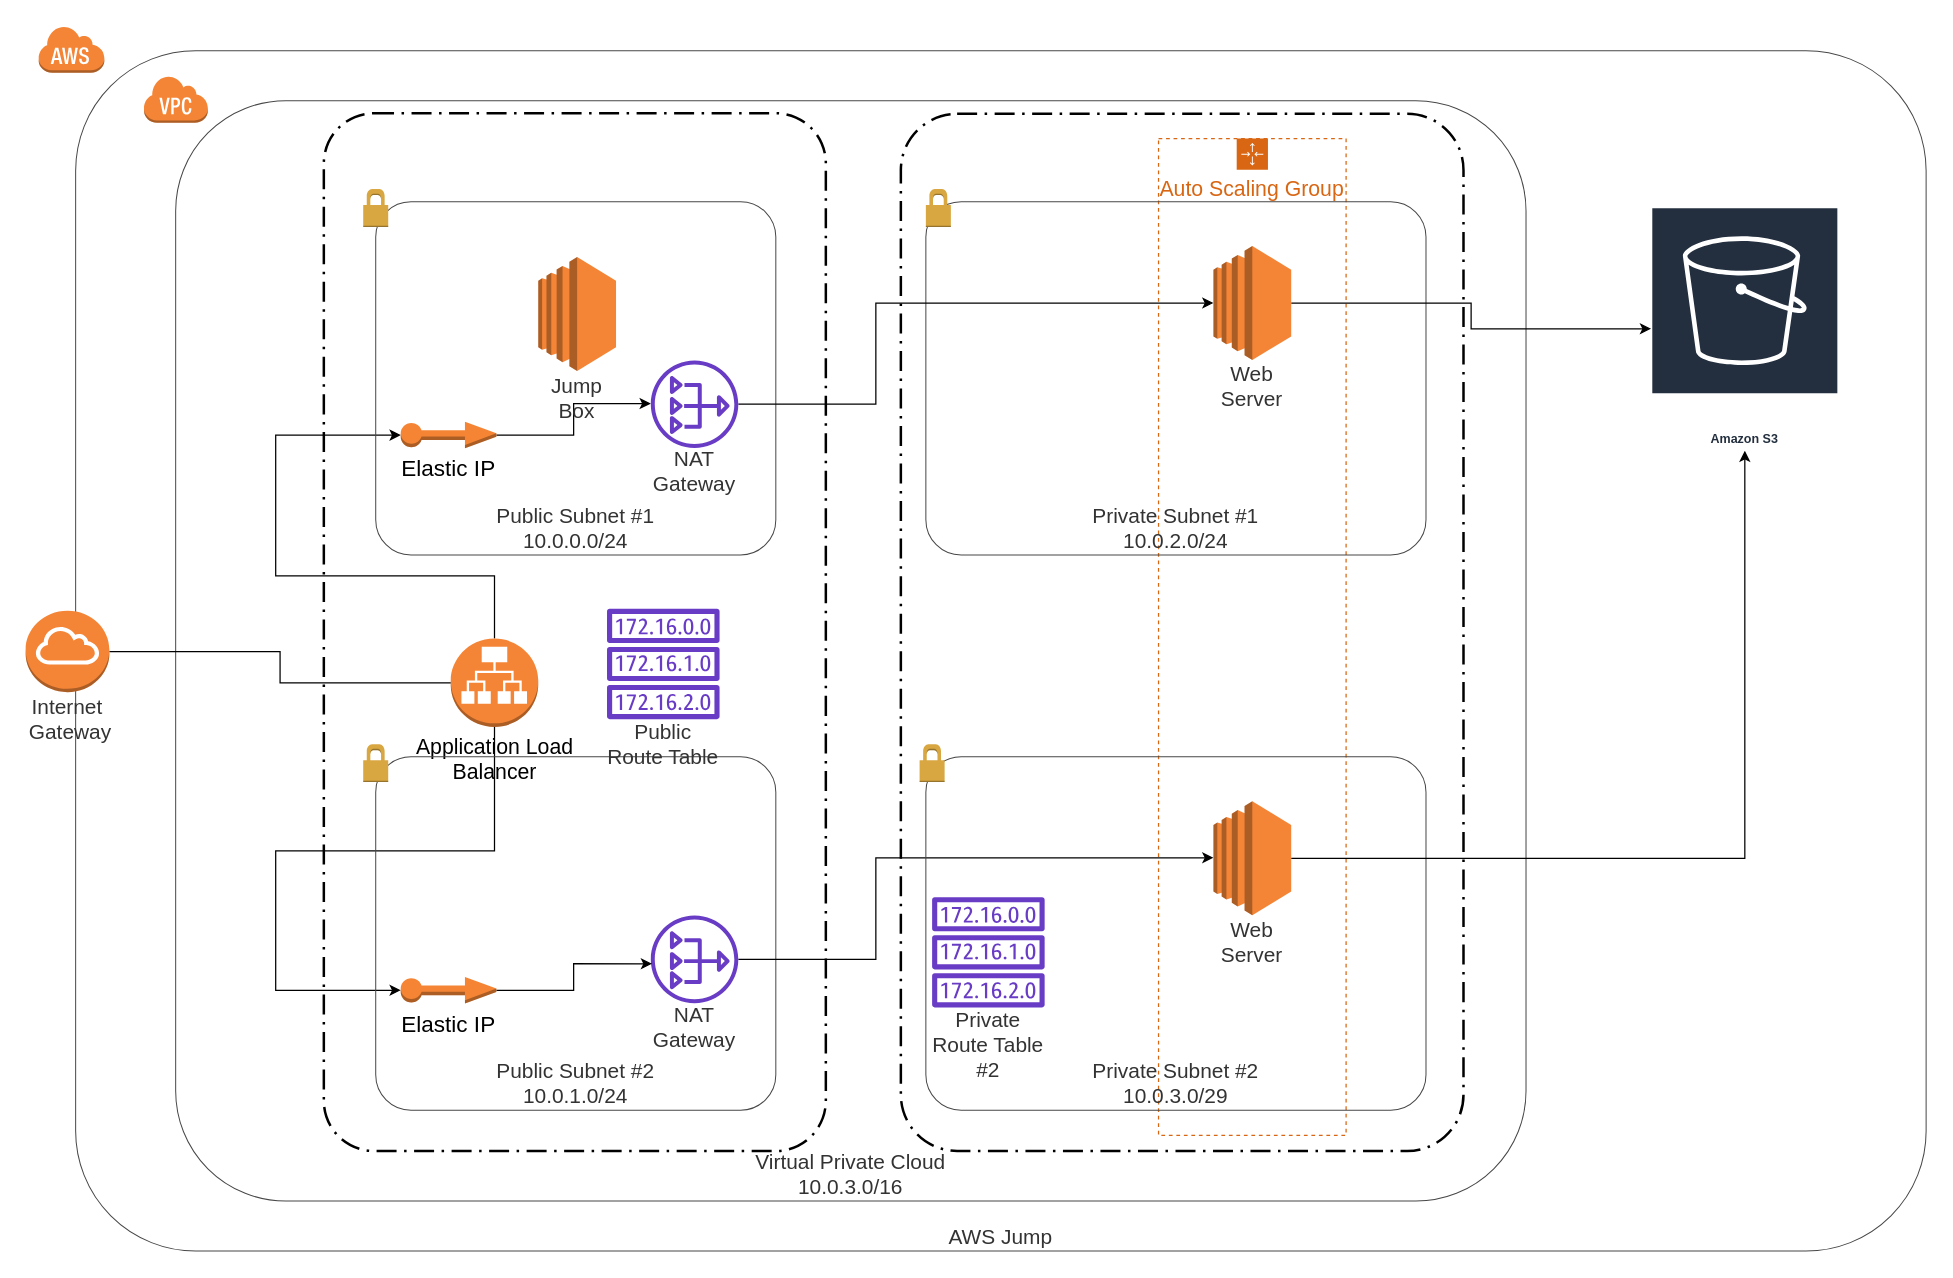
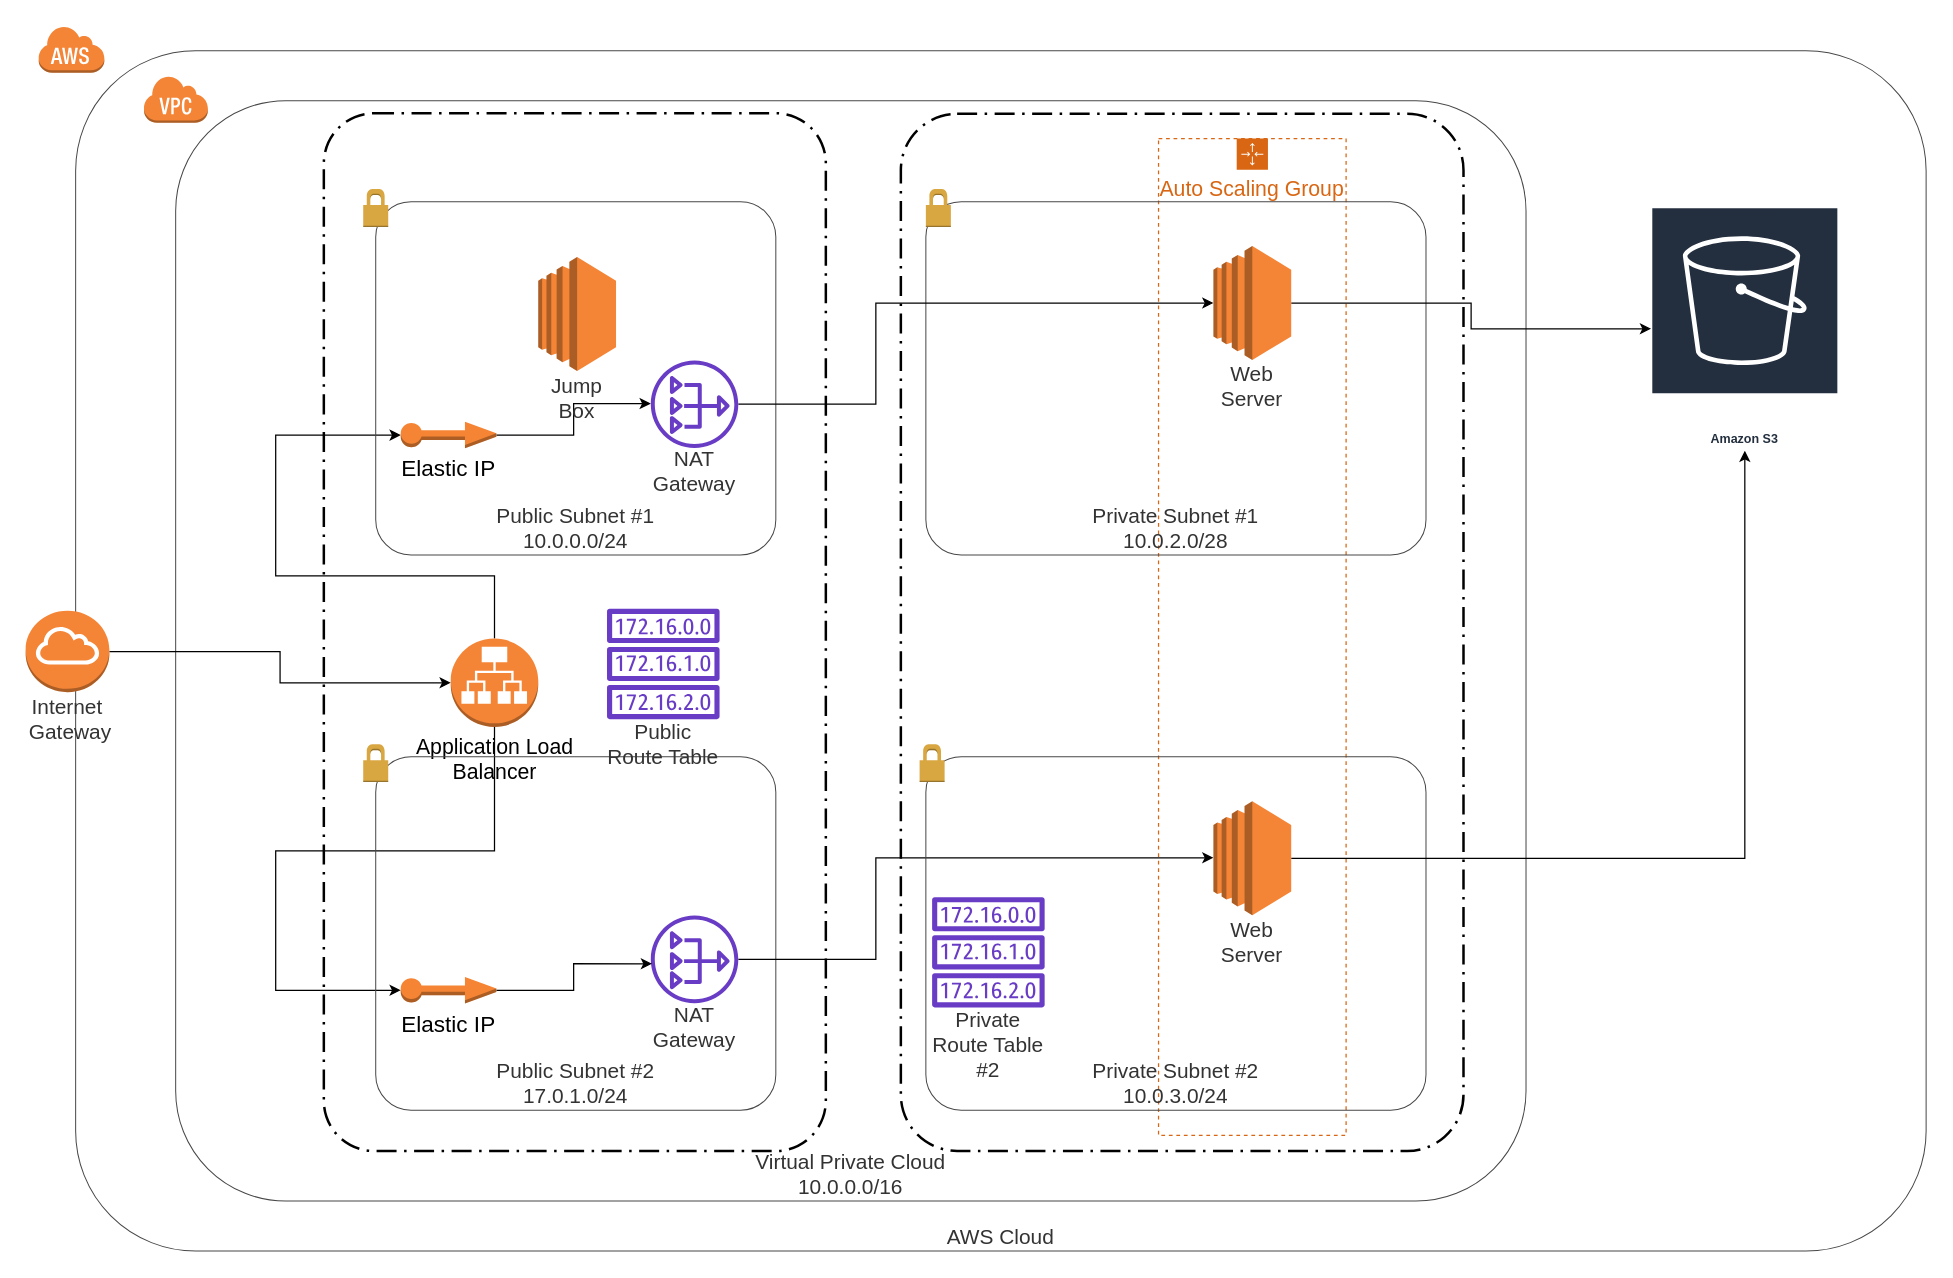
node "Private Subnet #1 10.0.2.0/24": label "Private Subnet #1 10.0.2.0/24" -> "Private Subnet #1 10.0.2.0/28"
edge "Internet Gateway" -- "Application Load Balancer": arrowhead none -> classic
node "Public Subnet #2 10.0.1.0/24": label "Public Subnet #2 10.0.1.0/24" -> "Public Subnet #2 17.0.1.0/24"
node "Private Subnet #2 10.0.3.0/29": label "Private Subnet #2 10.0.3.0/29" -> "Private Subnet #2 10.0.3.0/24"
node "Virtual Private Cloud 10.0.3.0/16": label "Virtual Private Cloud 10.0.3.0/16" -> "Virtual Private Cloud 10.0.0.0/16"
node "AWS Jump": label "AWS Jump" -> "AWS Cloud"
